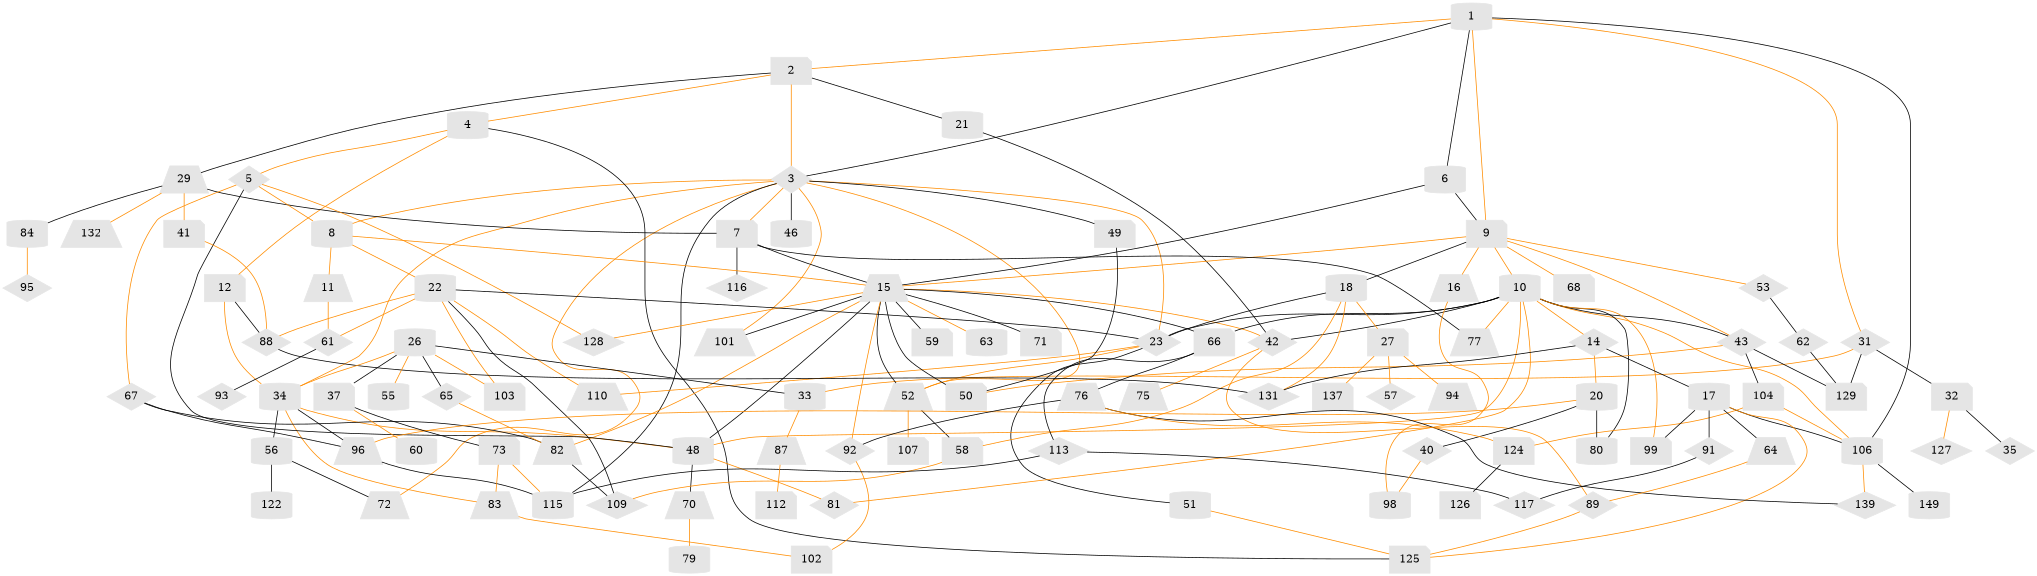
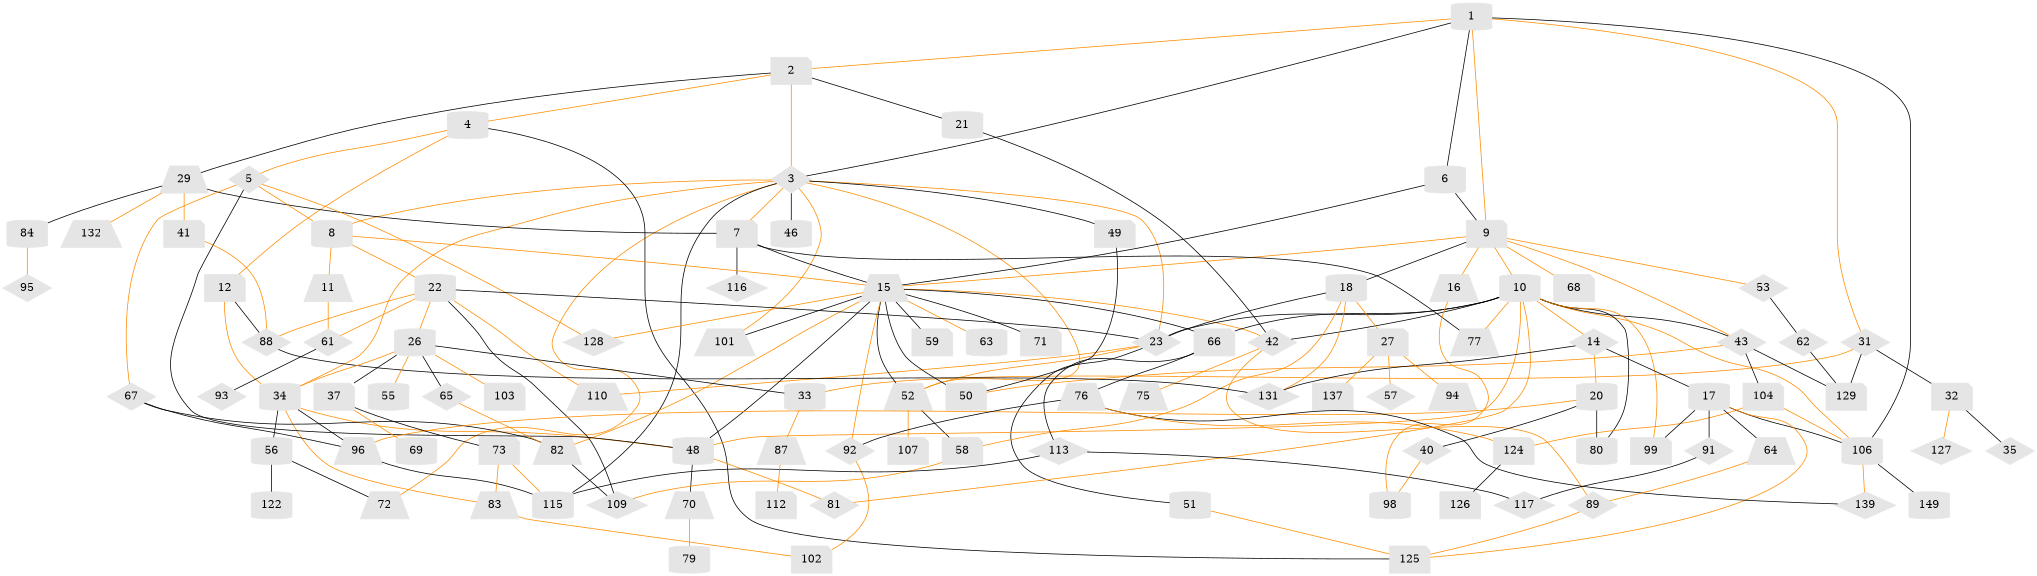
edge "22" -- "103": now "22" -- "26"
node "60": label "60" -> "69"
